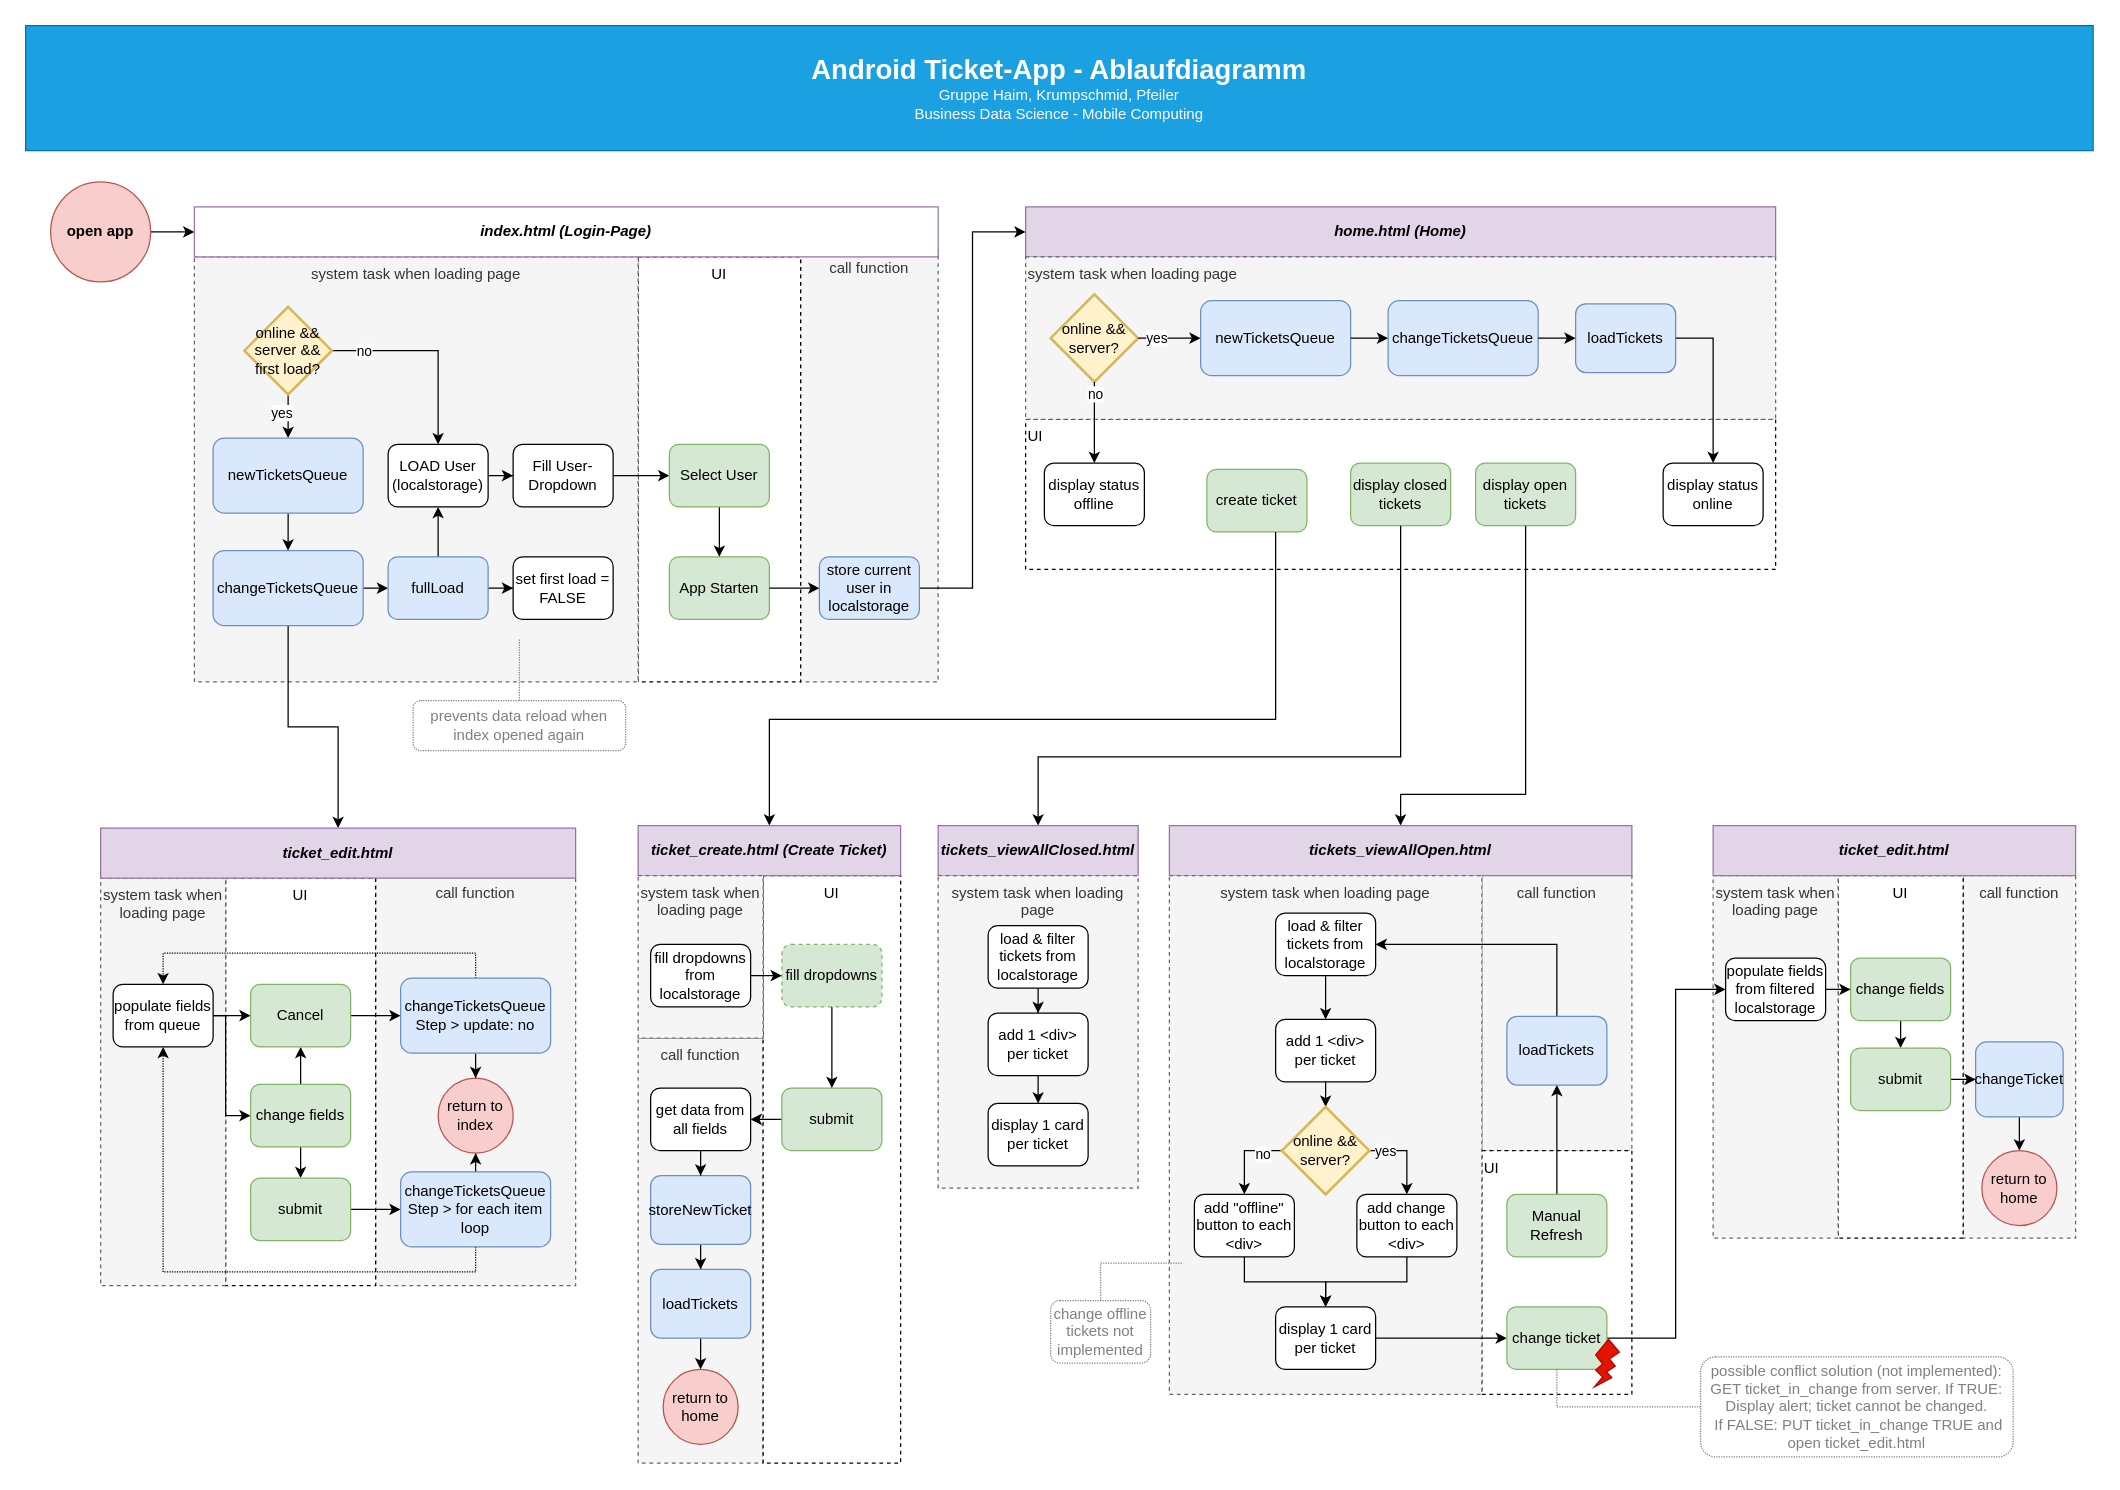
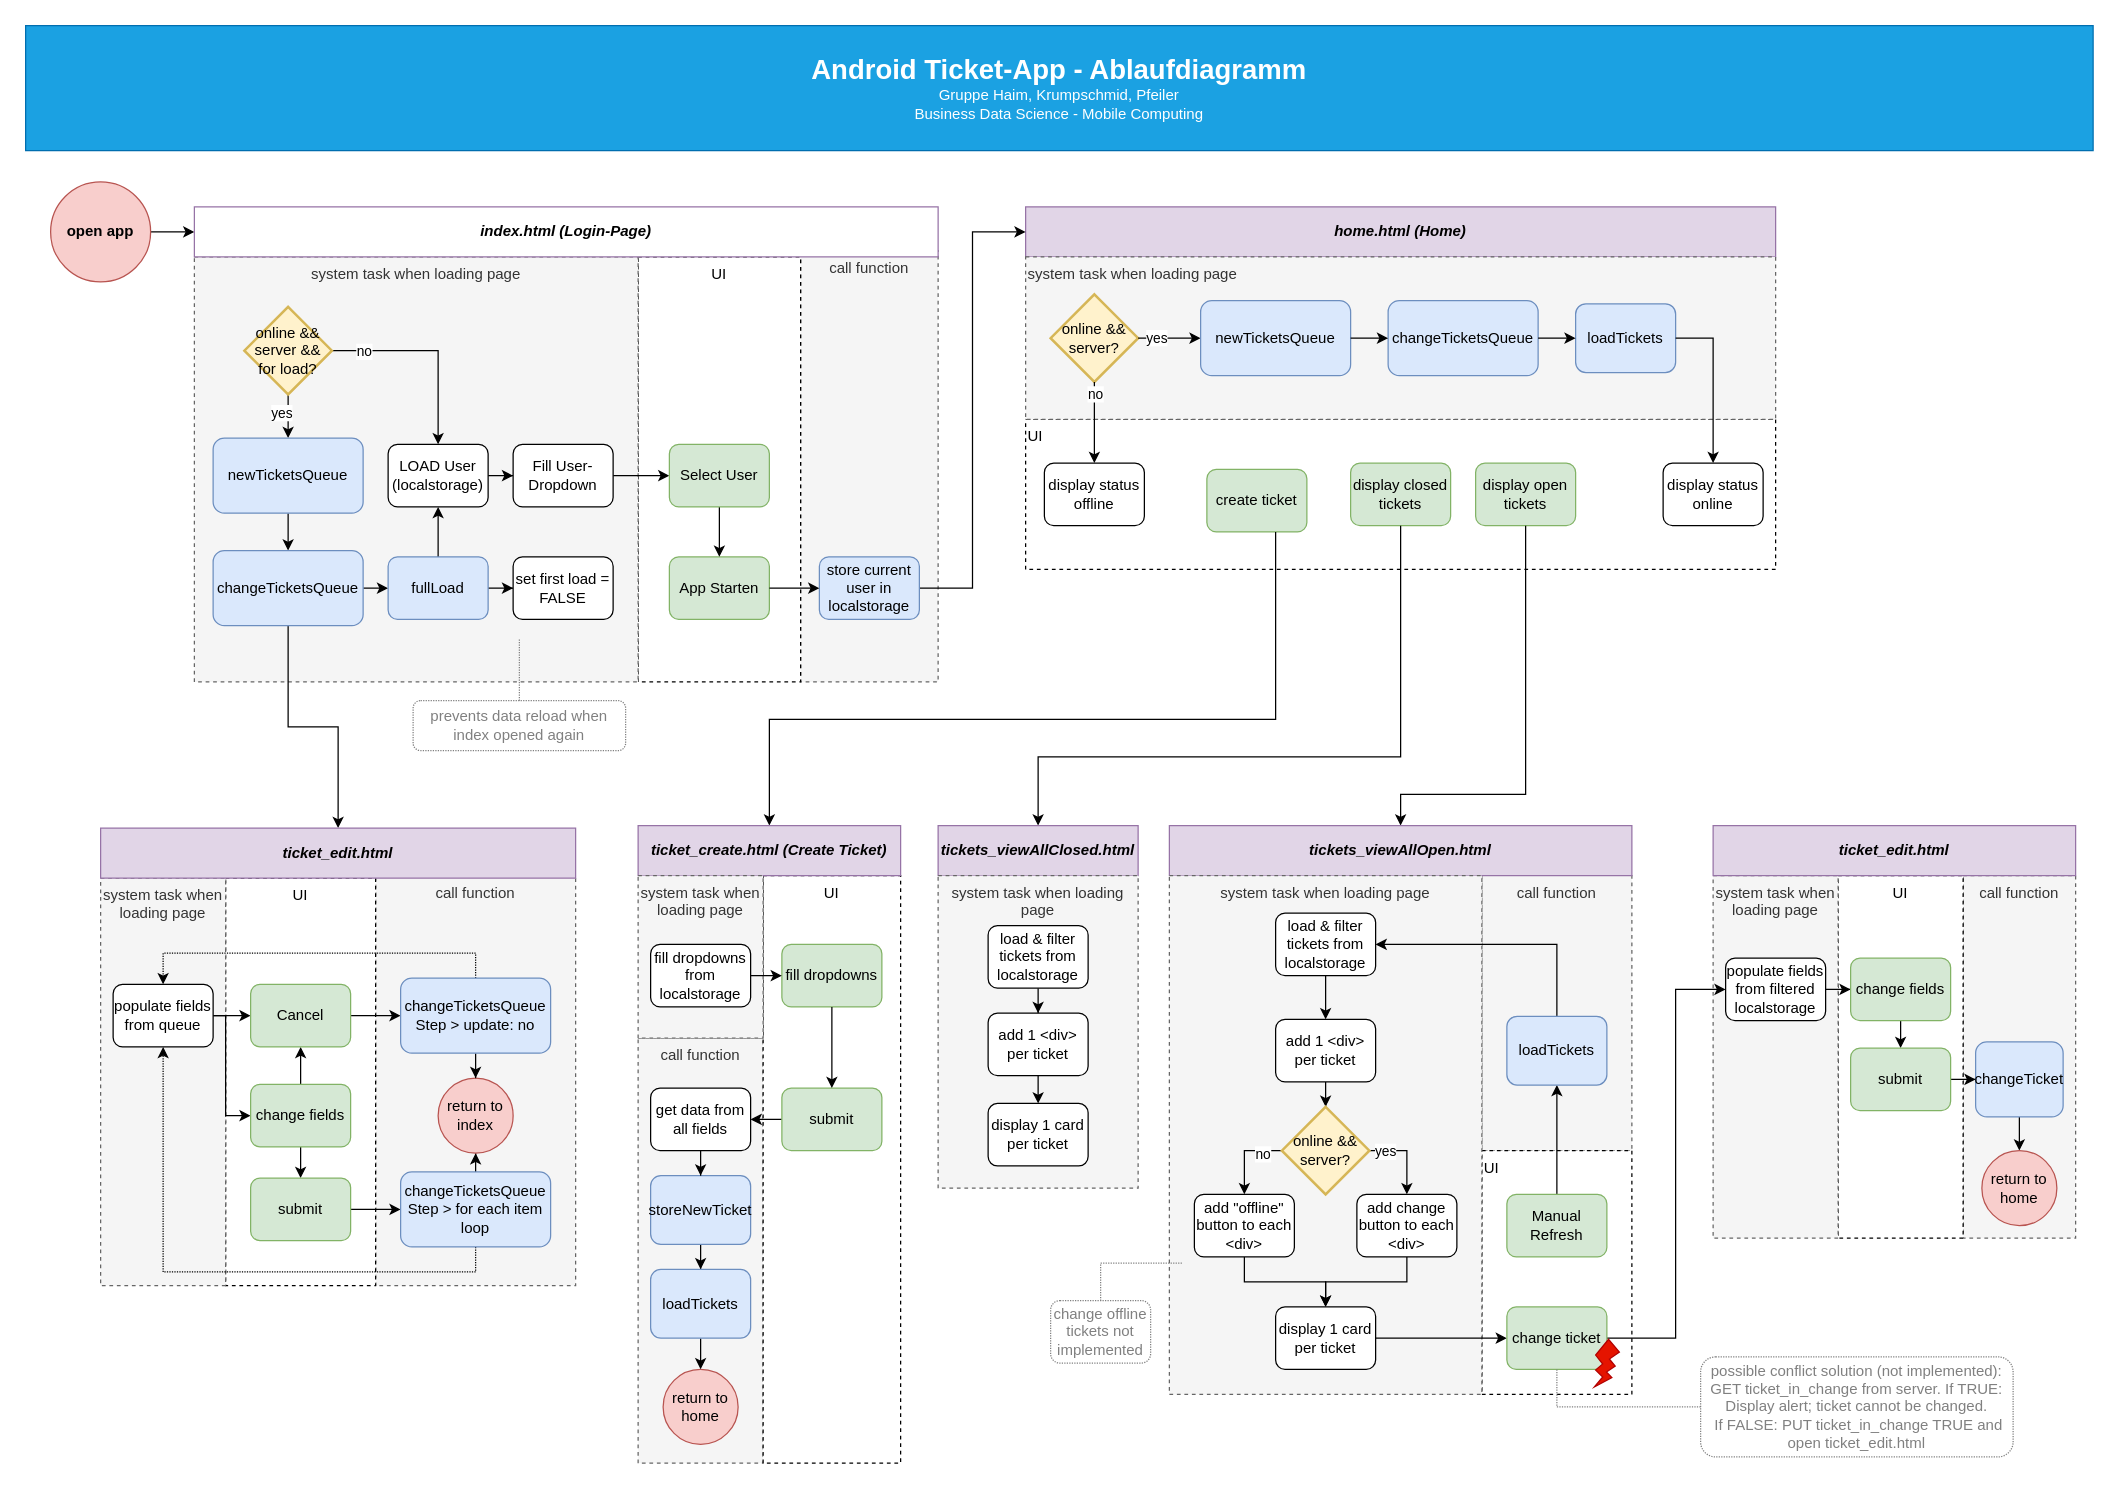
node "online && server && first load?": label "online && server && first load?" -> "online && server && for load?"
node "fill dropdowns": style dashed -> solid
